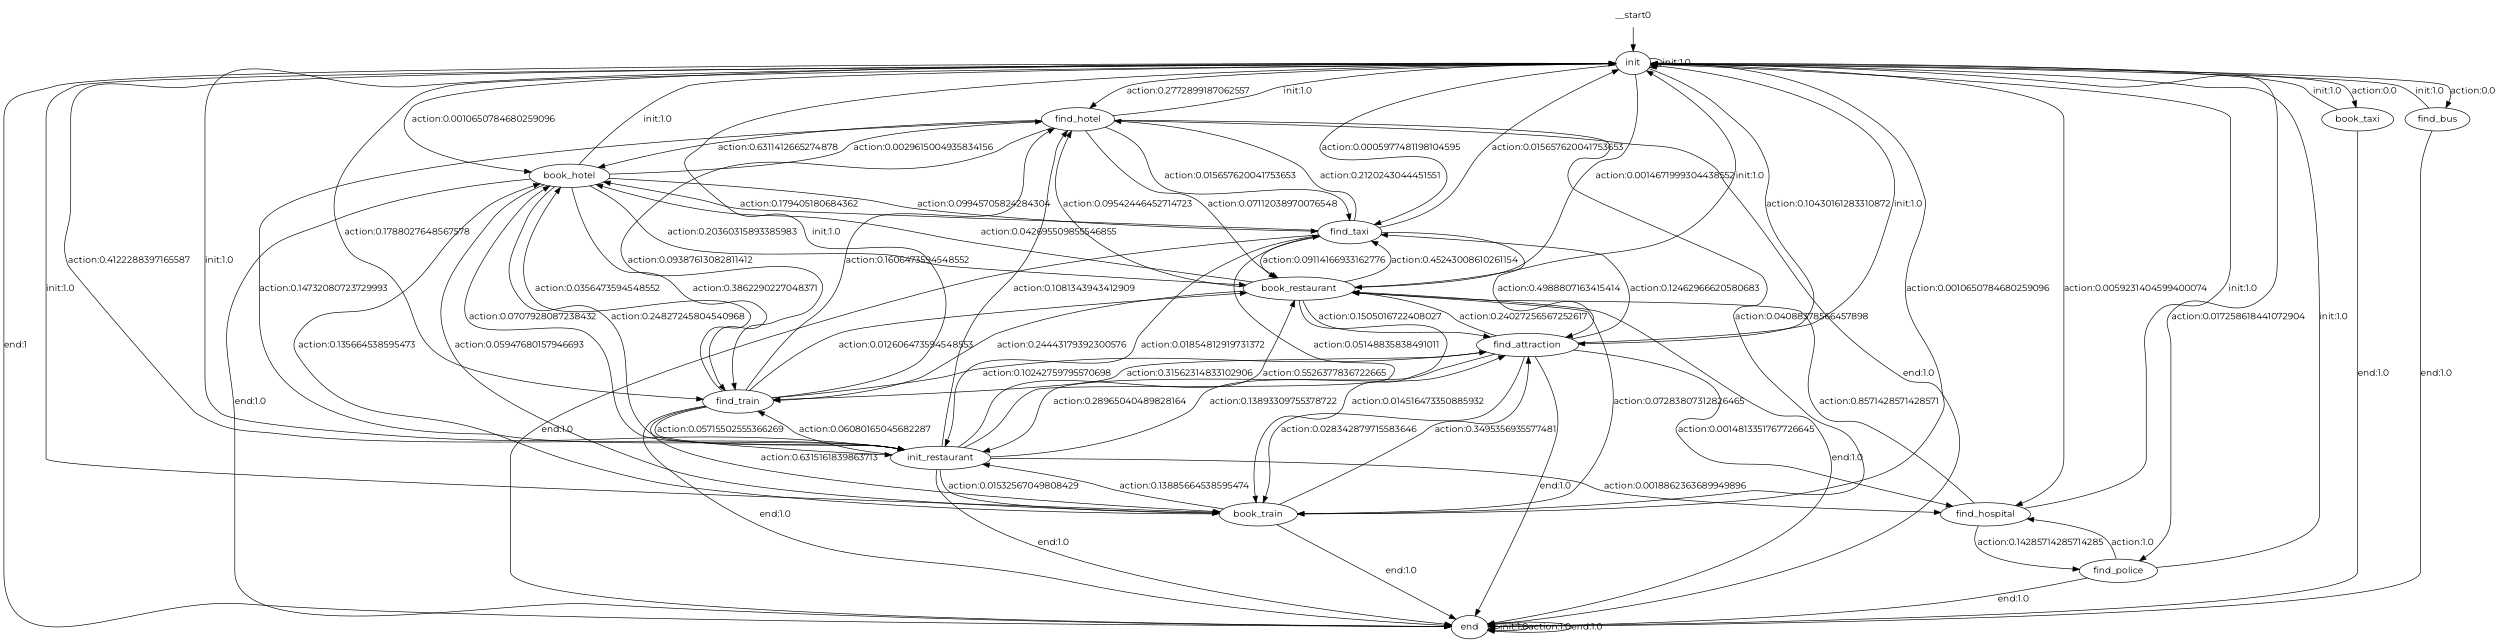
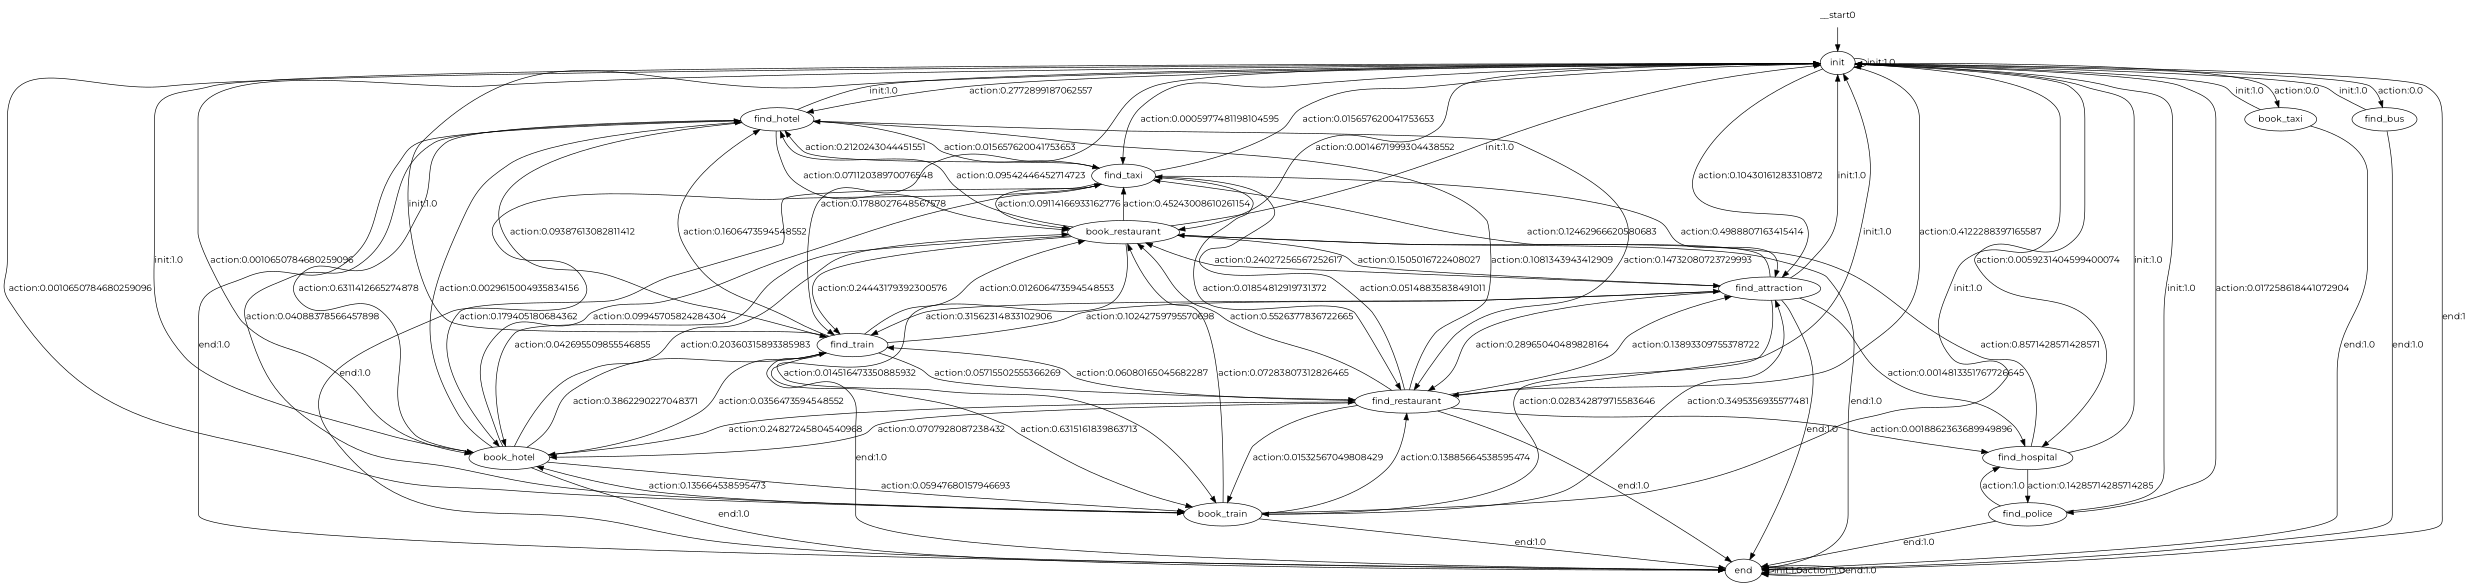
edge "find_hotel" -> "end": reversed
node "init_restaurant": label "init_restaurant" -> "find_restaurant"
